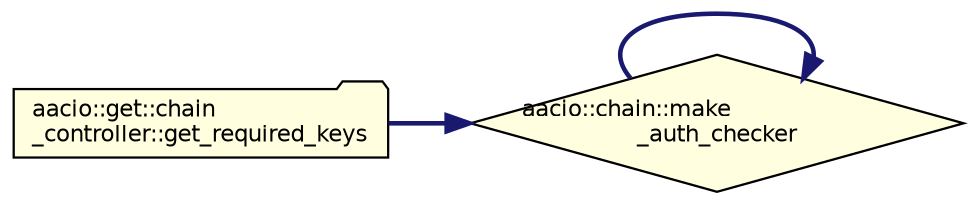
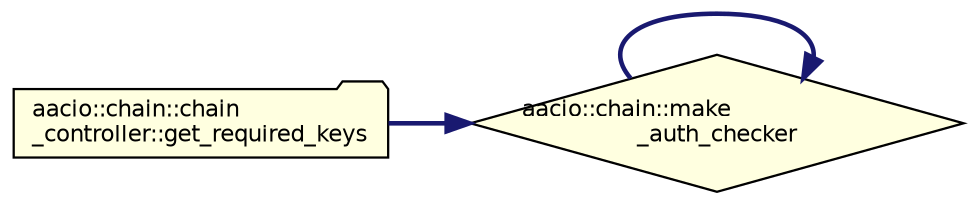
node "aacio::get::chain _controller::get_required_keys": label "aacio::get::chain _controller::get_required_keys" -> "aacio::chain::chain _controller::get_required_keys"
